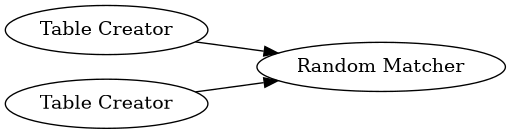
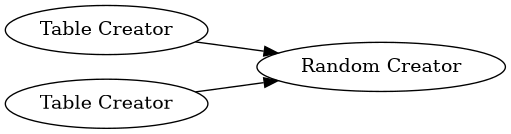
node "Random Matcher": label "Random Matcher" -> "Random Creator"
